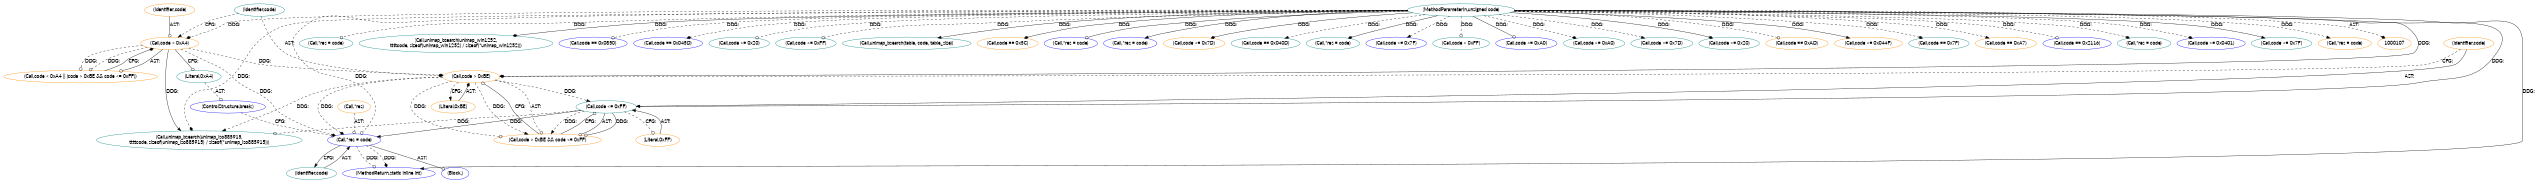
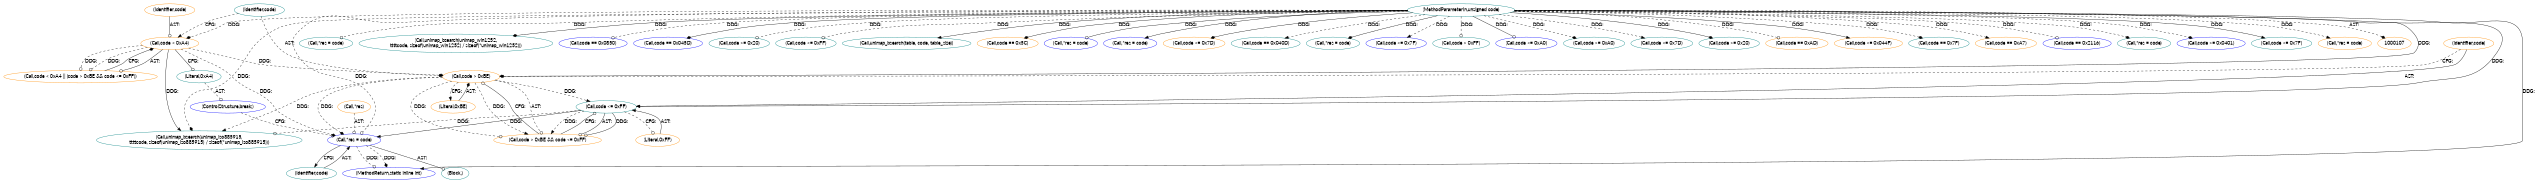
edge "(MethodParameterIn,unsigned code)" -> "(Call,code == 0x045D)": style dashed -> solid
node "(Block,)": color blue -> teal
